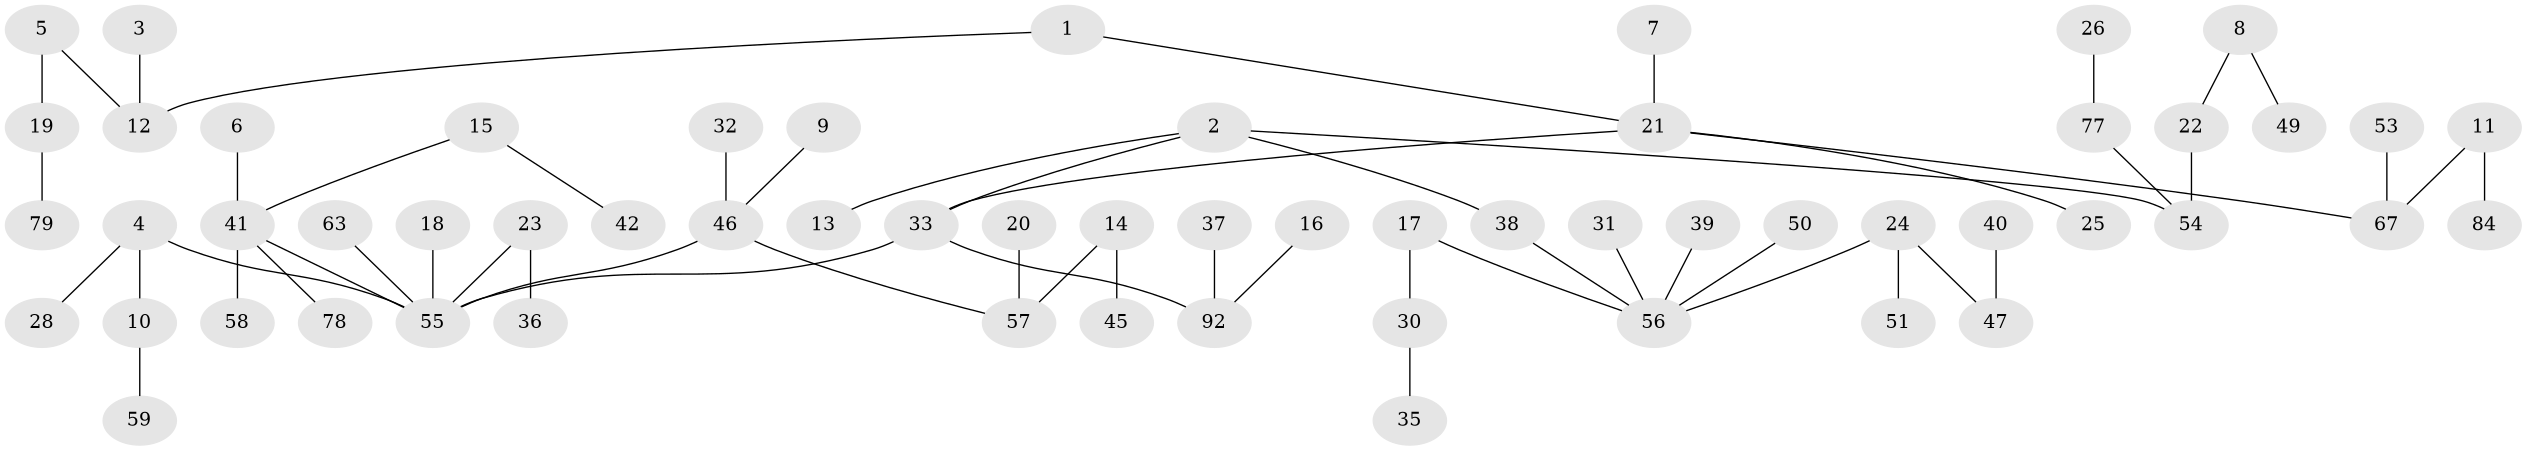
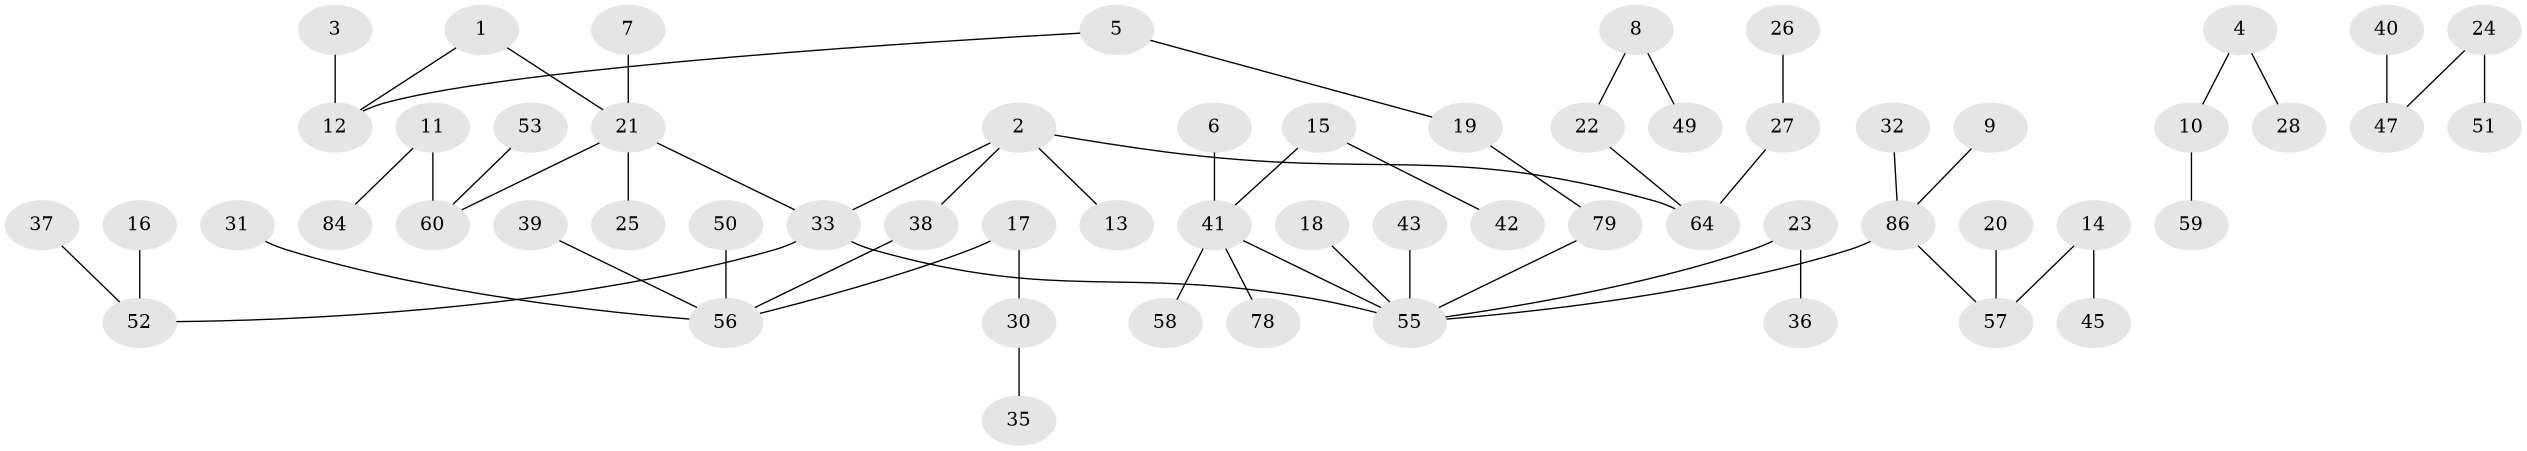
node "77": label "77" -> "27"
node "63": label "63" -> "43"
node "46": label "46" -> "86"
node "54": label "54" -> "64"
node "67": label "67" -> "60"
edge "4" -- "55": now "79" -- "55"
edge "24" -- "56": removed
node "92": label "92" -> "52"
